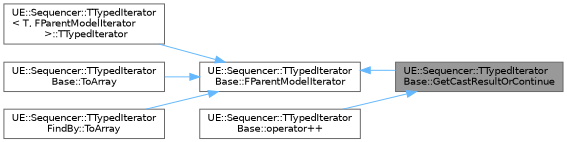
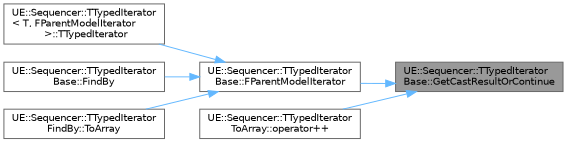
edge "UE::Sequencer::TTypedIterator Base::GetCastResultOrContinue" -> "UE::Sequencer::TTypedIterator Base::FParentModelIterator": reversed
node "UE::Sequencer::TTypedIterator Base::ToArray": label "UE::Sequencer::TTypedIterator Base::ToArray" -> "UE::Sequencer::TTypedIterator Base::FindBy"
node "UE::Sequencer::TTypedIterator Base::operator++": label "UE::Sequencer::TTypedIterator Base::operator++" -> "UE::Sequencer::TTypedIterator ToArray::operator++"
